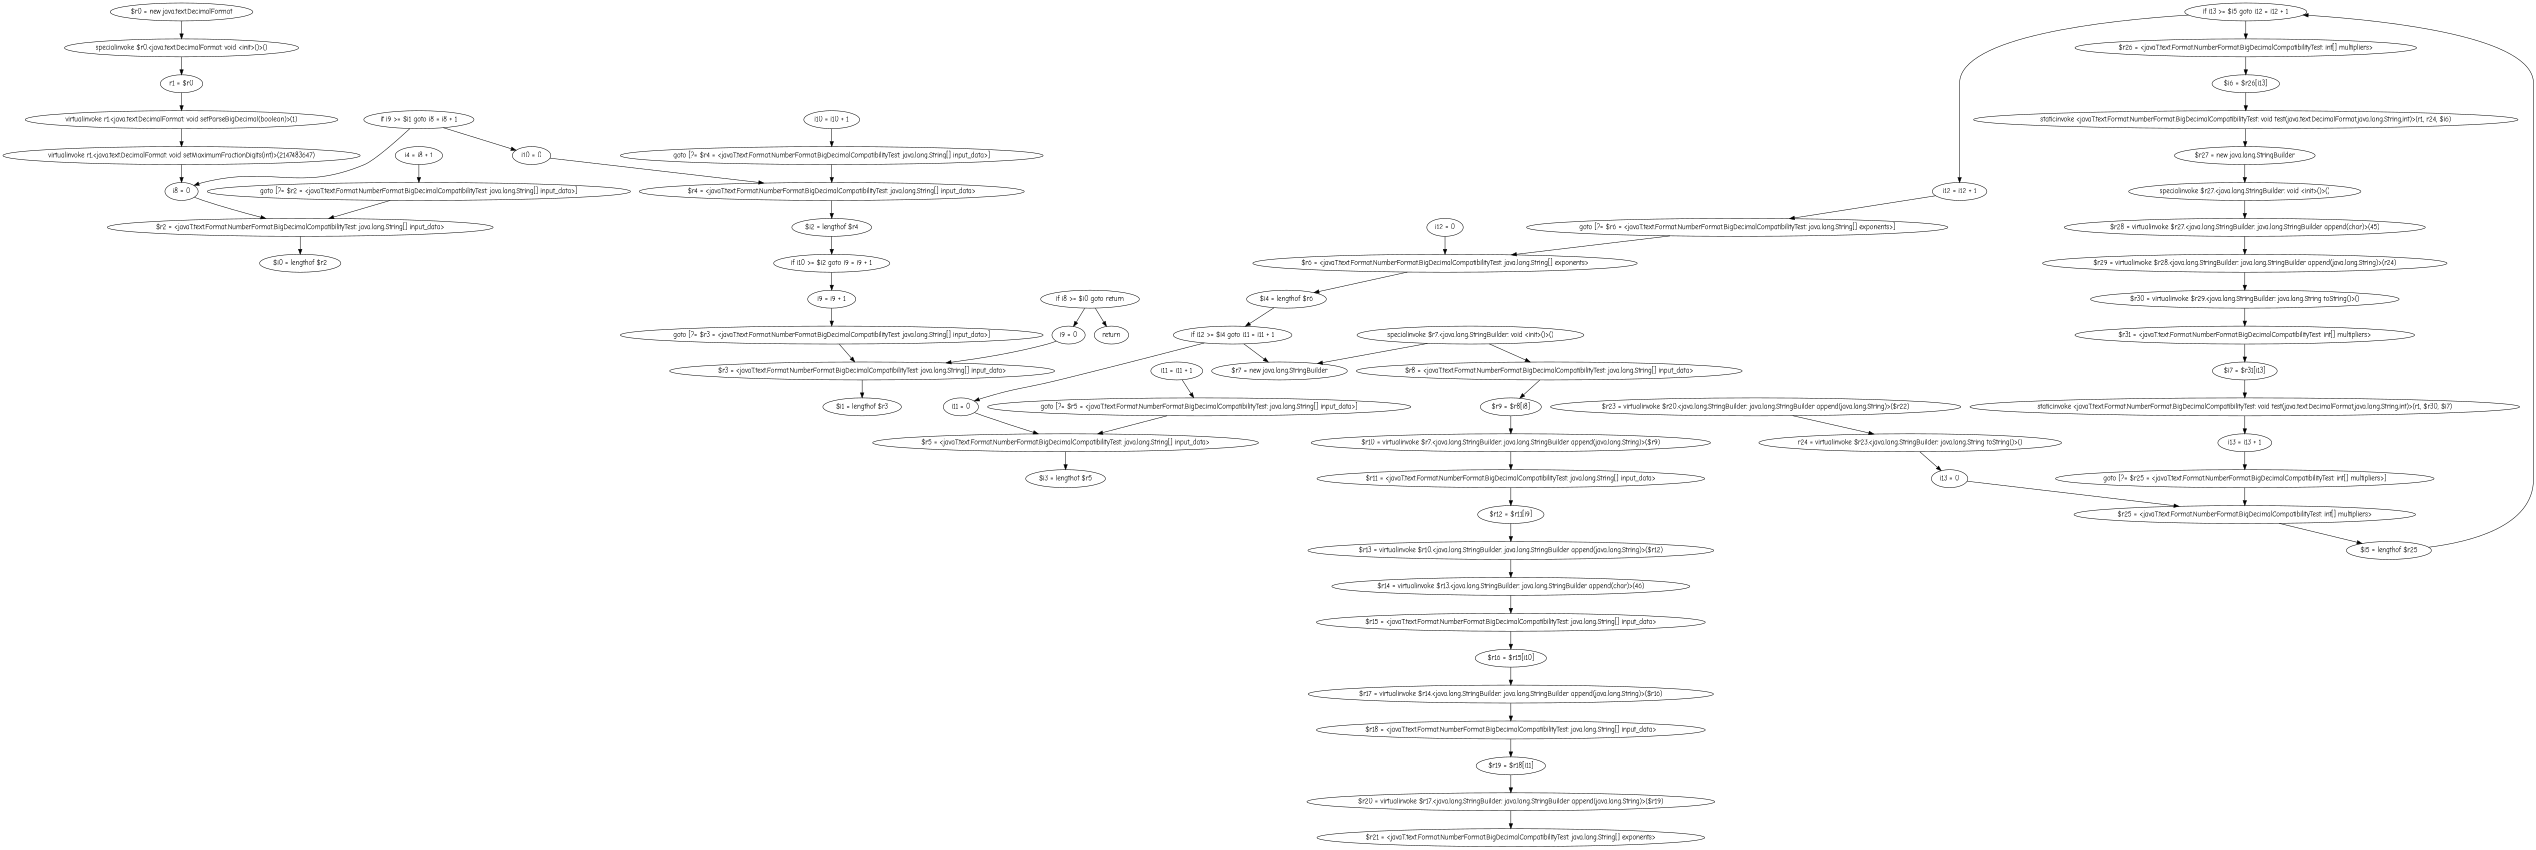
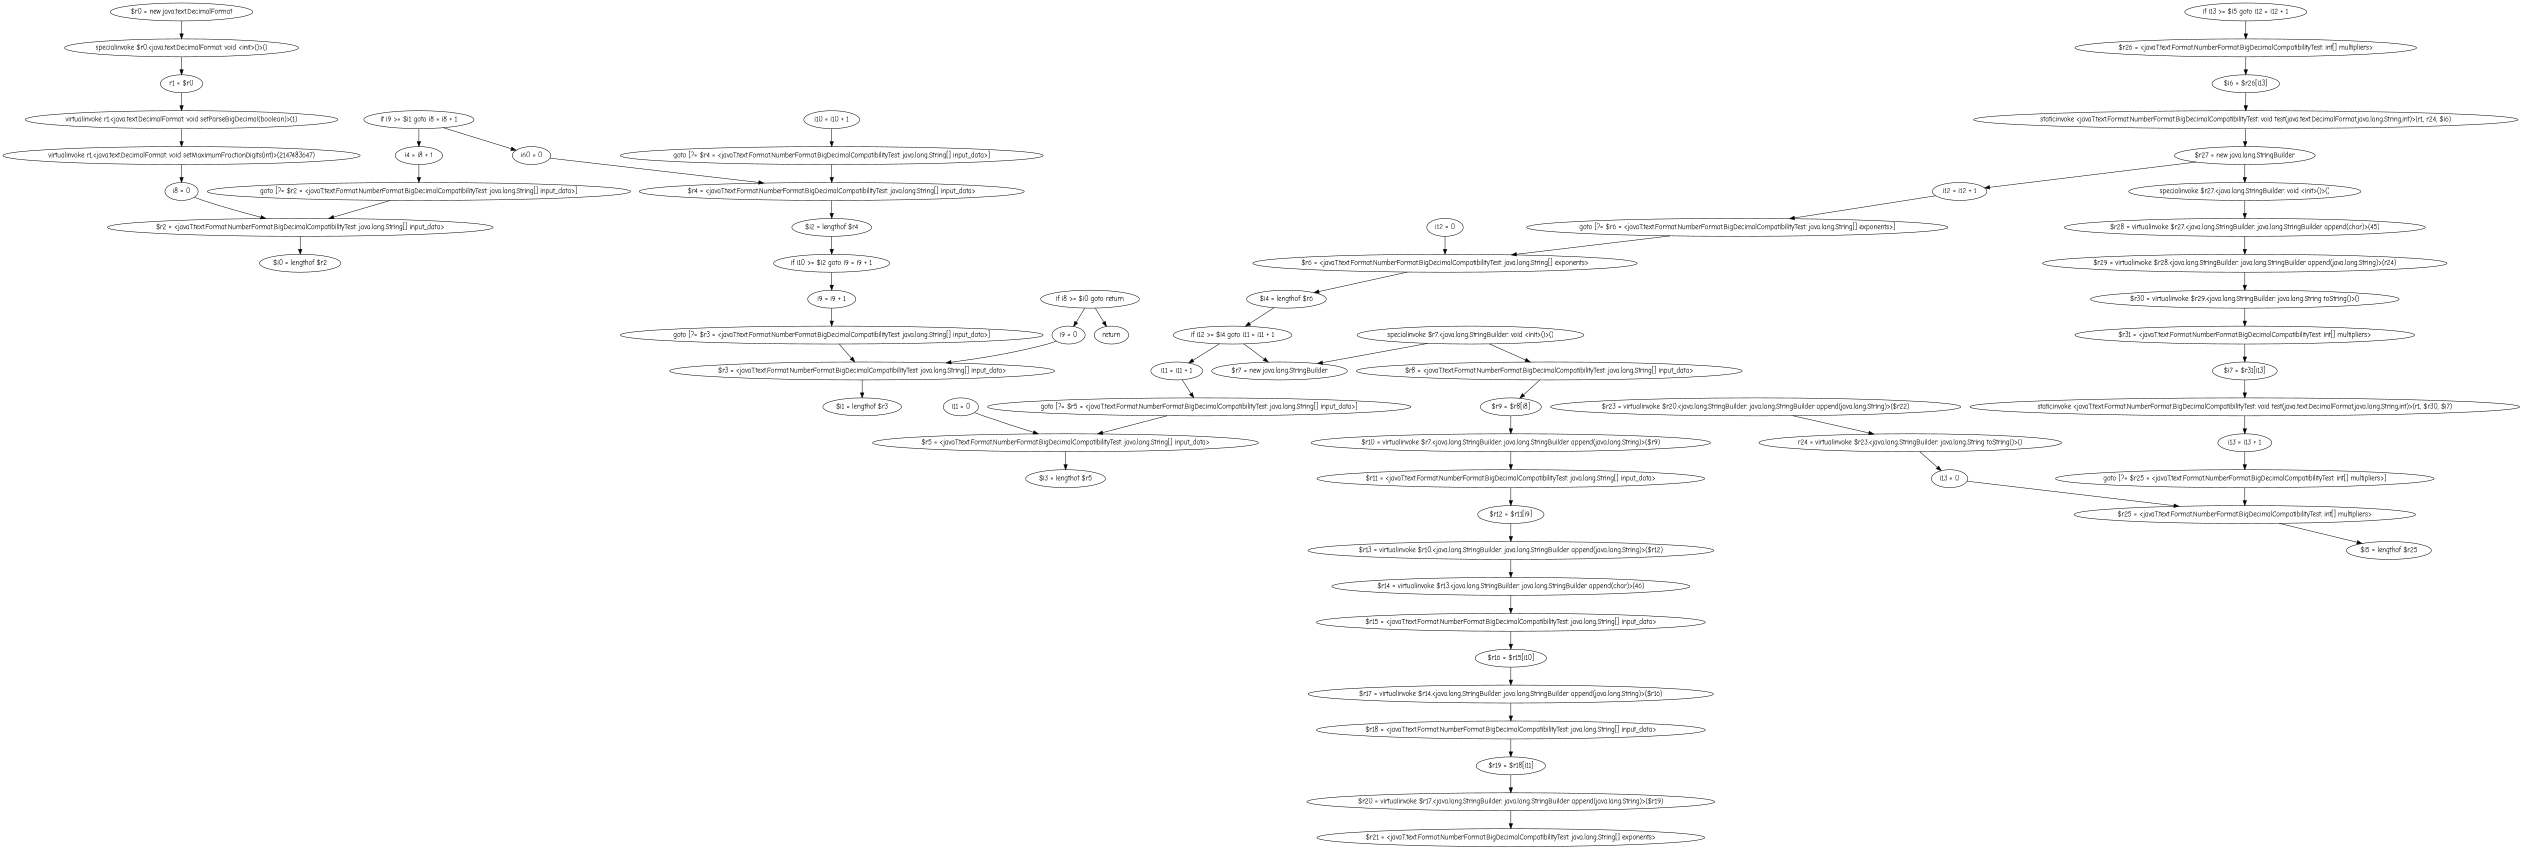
edge "if i13 >= $i5 goto i12 = i12 + 1" -> "i12 = i12 + 1": now "$r27 = new java.lang.StringBuilder" -> "i12 = i12 + 1"
node "i10 = 0": label "i10 = 0" -> "i60 = 0"
edge "if i9 >= $i1 goto i8 = i8 + 1" -> "i8 = 0": now "if i9 >= $i1 goto i8 = i8 + 1" -> "i4 = i8 + 1"
edge "$i5 = lengthof $r25" -> "if i13 >= $i5 goto i12 = i12 + 1": removed
edge "if i12 >= $i4 goto i11 = i11 + 1" -> "i11 = 0": now "if i12 >= $i4 goto i11 = i11 + 1" -> "i11 = i11 + 1"
